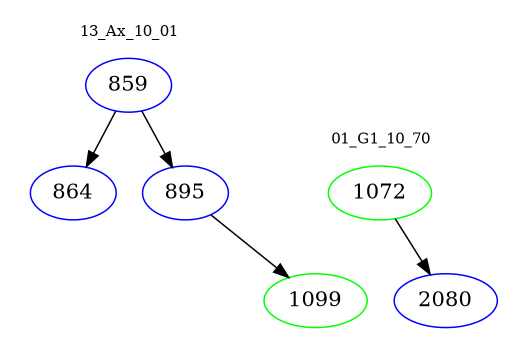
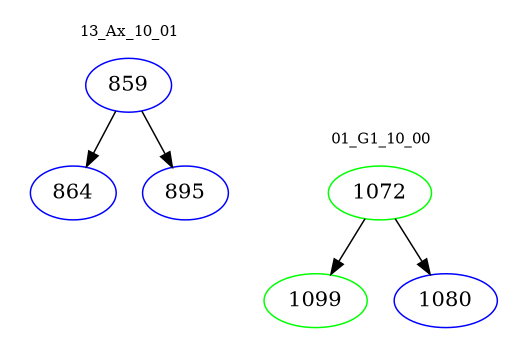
cluster "01_G1_10_70": label "01_G1_10_70" -> "01_G1_10_00"
edge "895" -> "1099": now "1072" -> "1099"
node "2080": label "2080" -> "1080"
